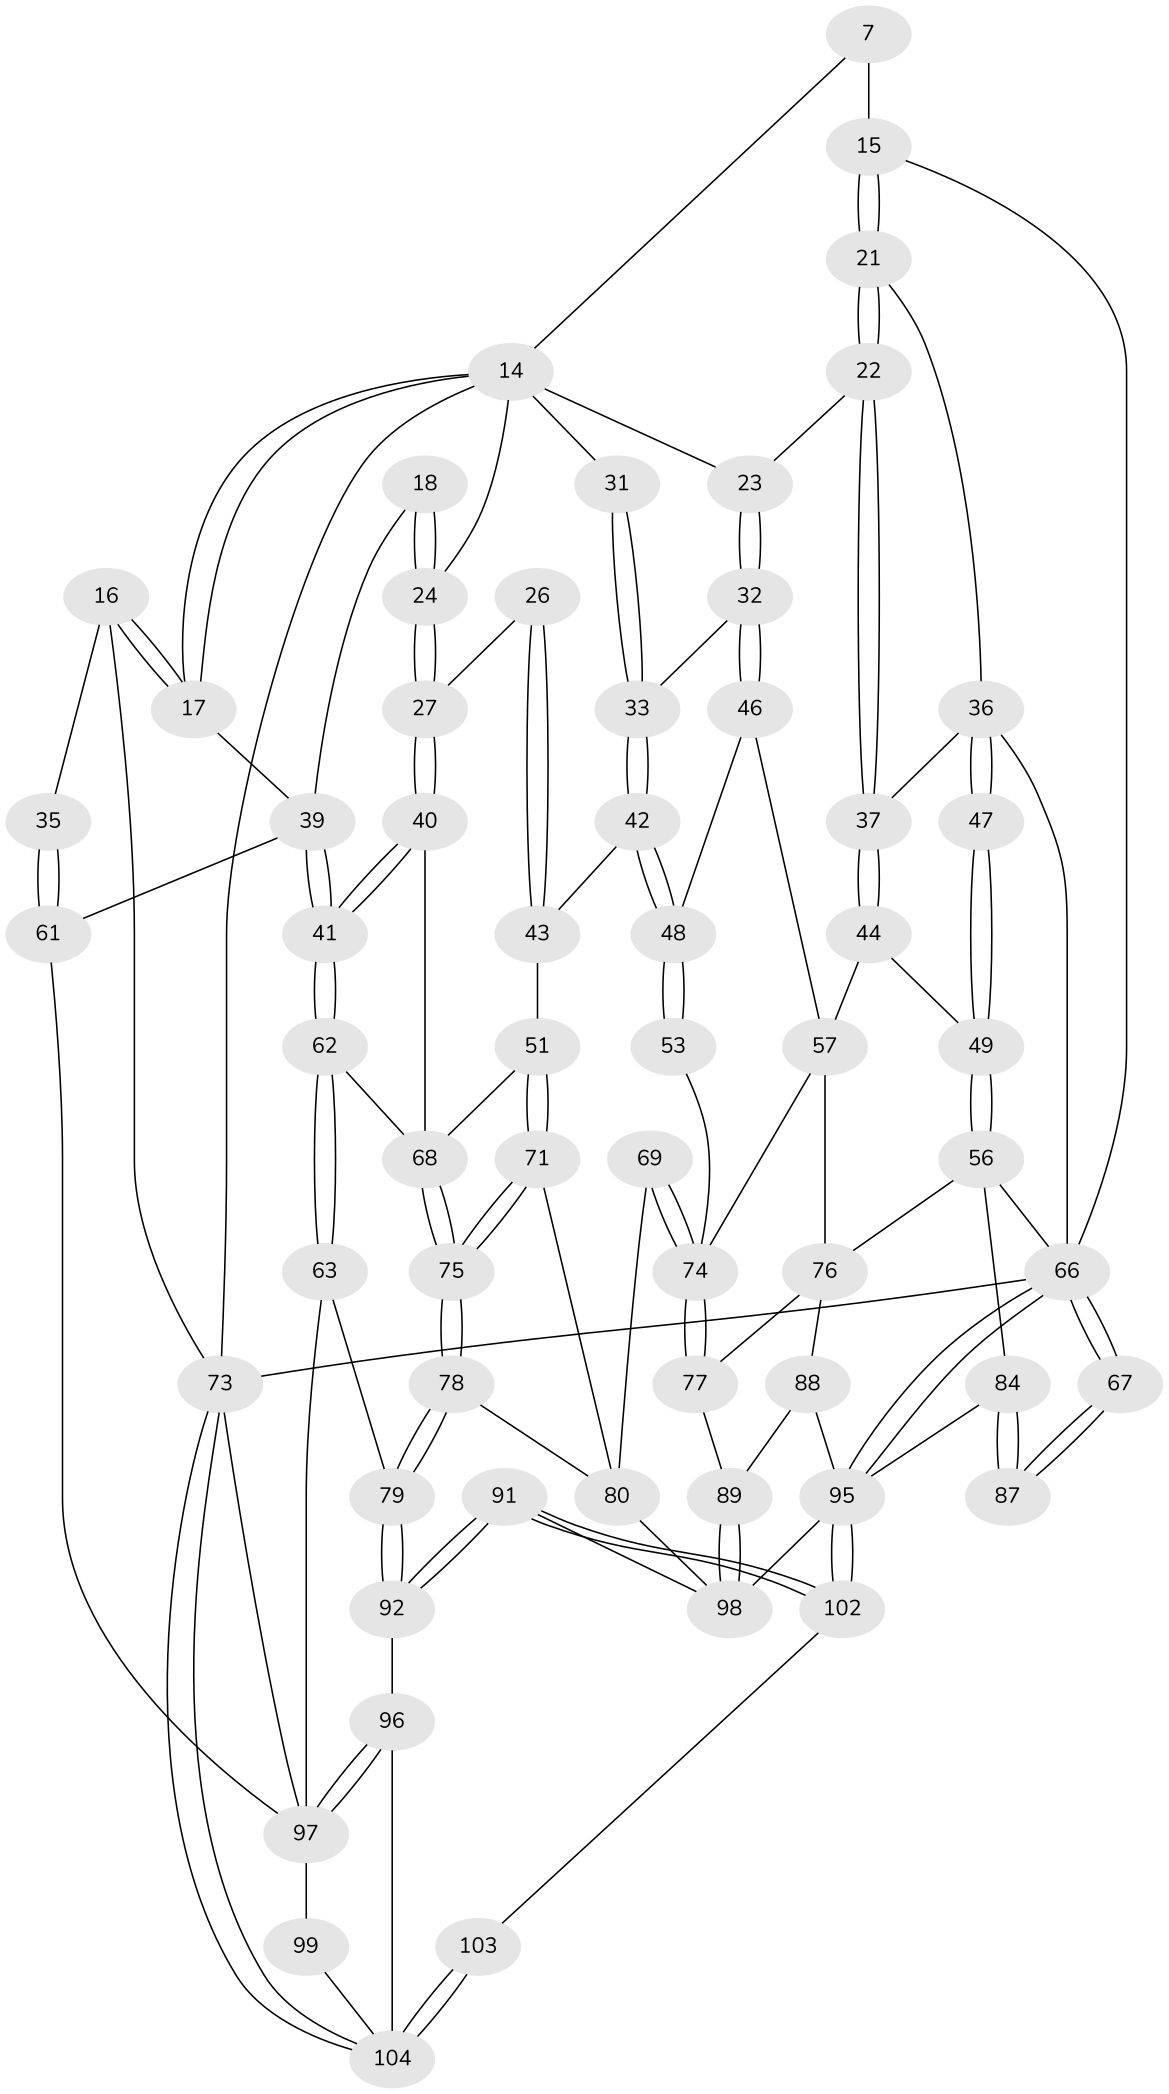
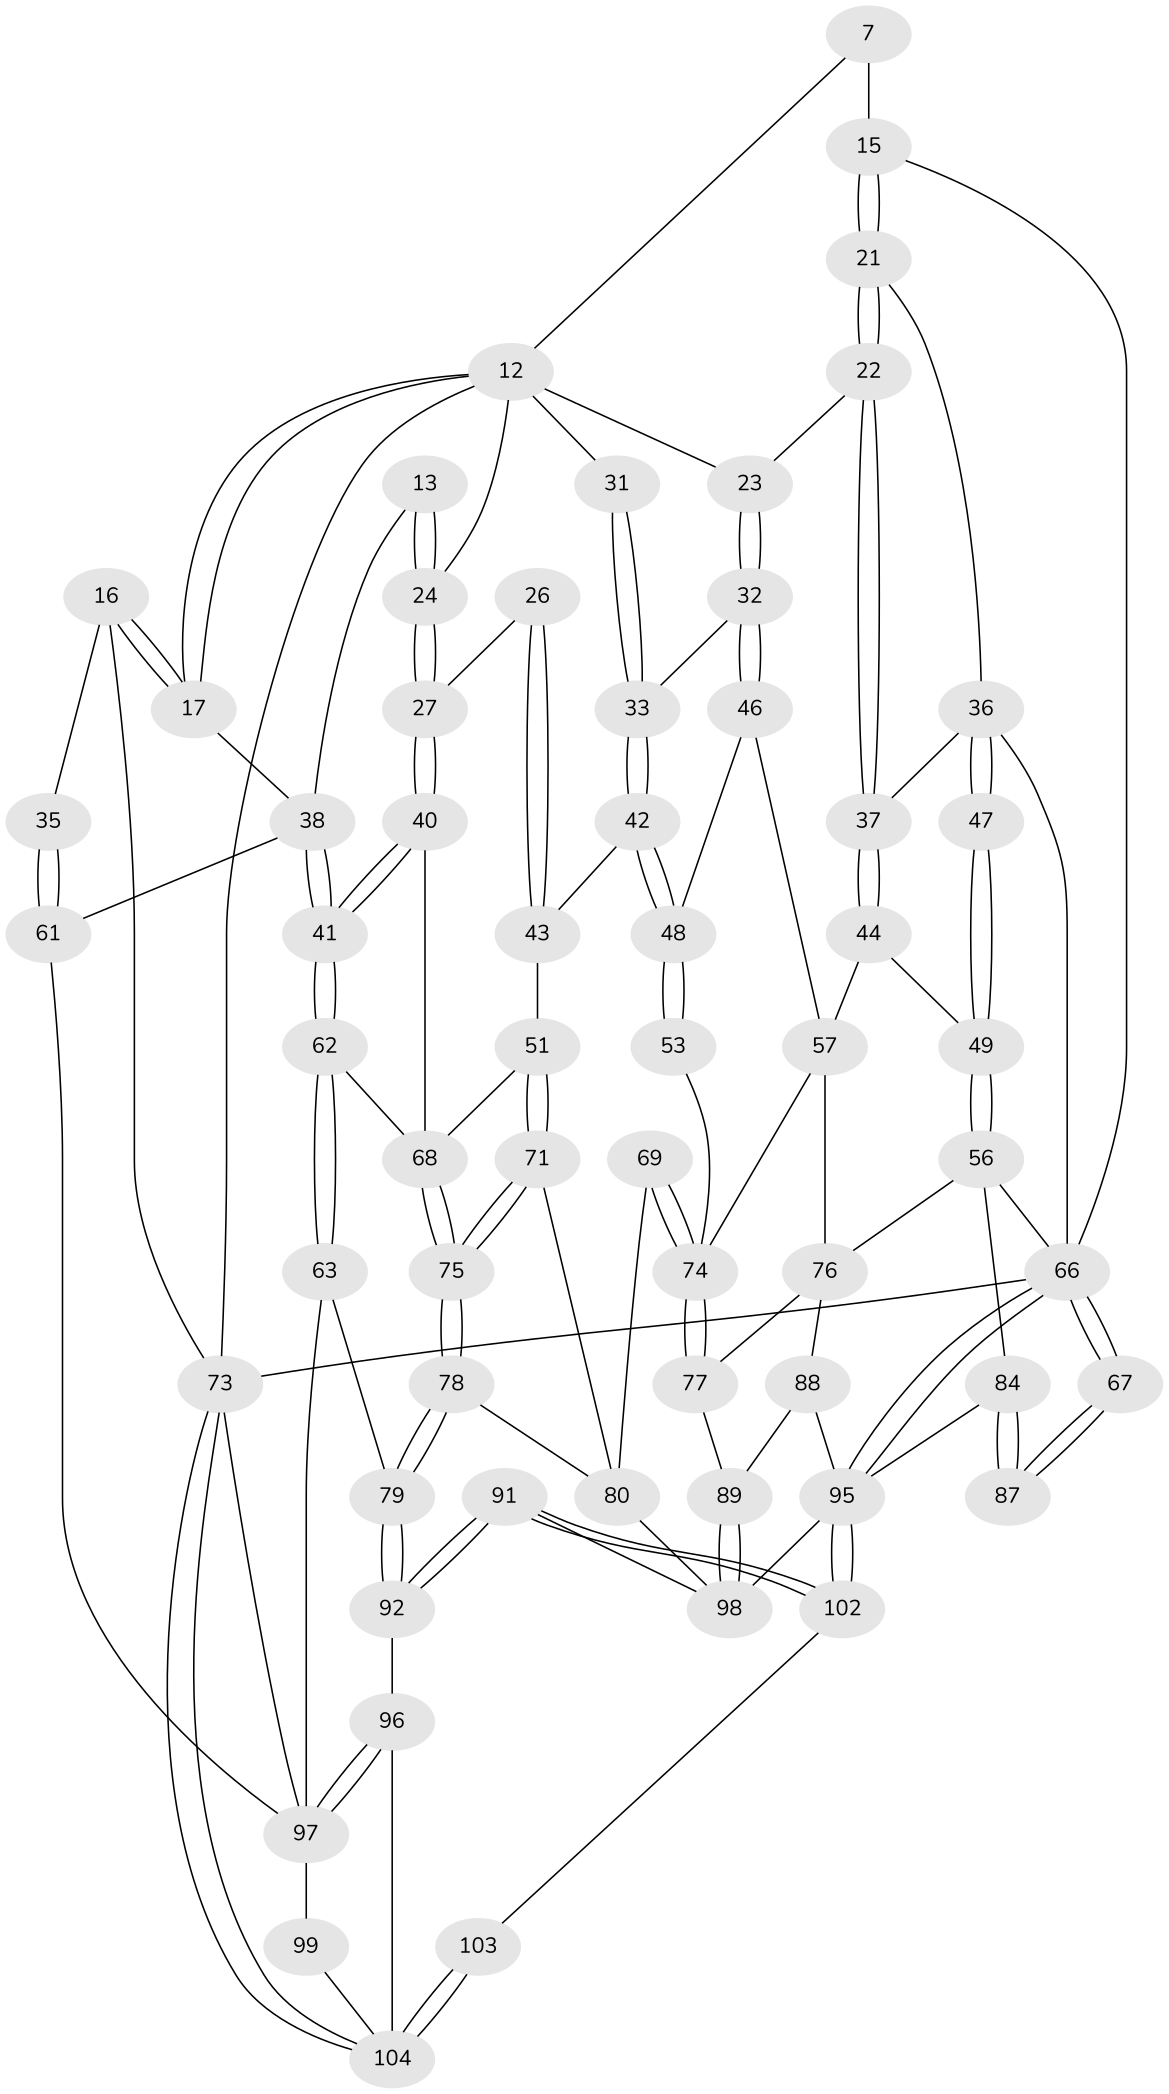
node "14": label "14" -> "12"
node "18": label "18" -> "13"
node "39": label "39" -> "38"
